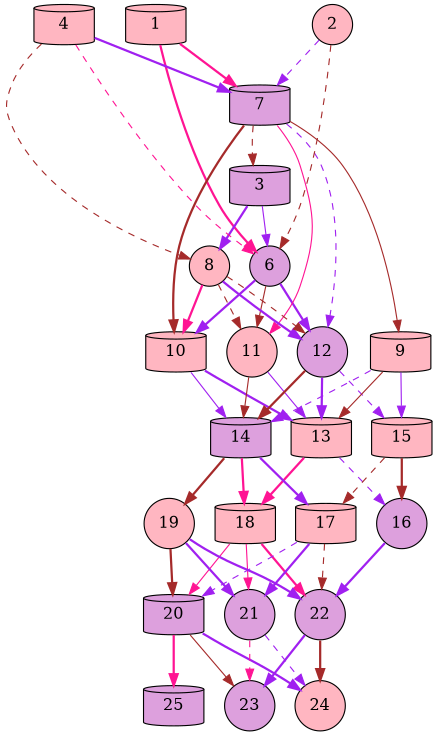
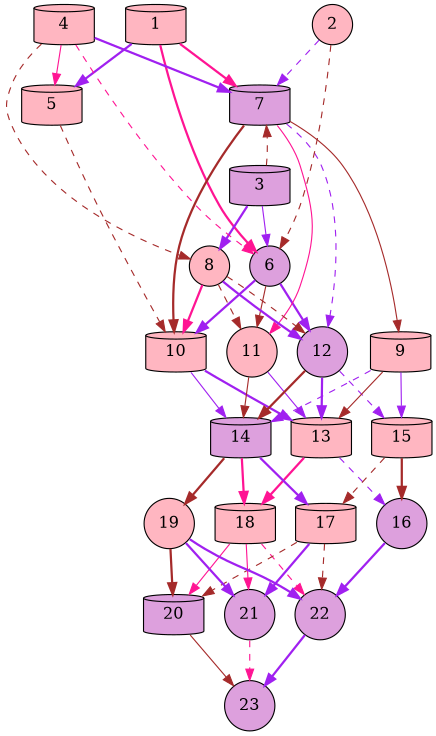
node "5": added
edge "7" -> "3": reversed
edge "17" -> "20": color purple -> brown
edge "18" -> "22": style bold -> dashed
node "25": removed
node "24": removed
